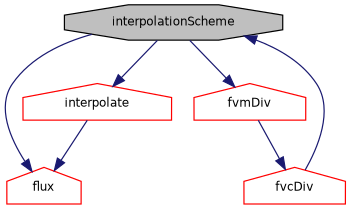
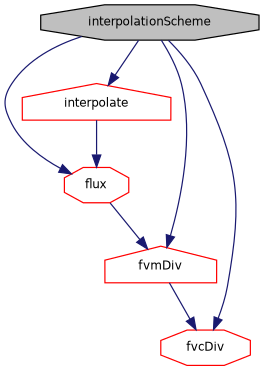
edge "fvcDiv" -> "interpolationScheme": reversed
node "flux": shape house -> octagon
node "fvcDiv": shape house -> octagon
edge "flux" -> "fvmDiv": added
